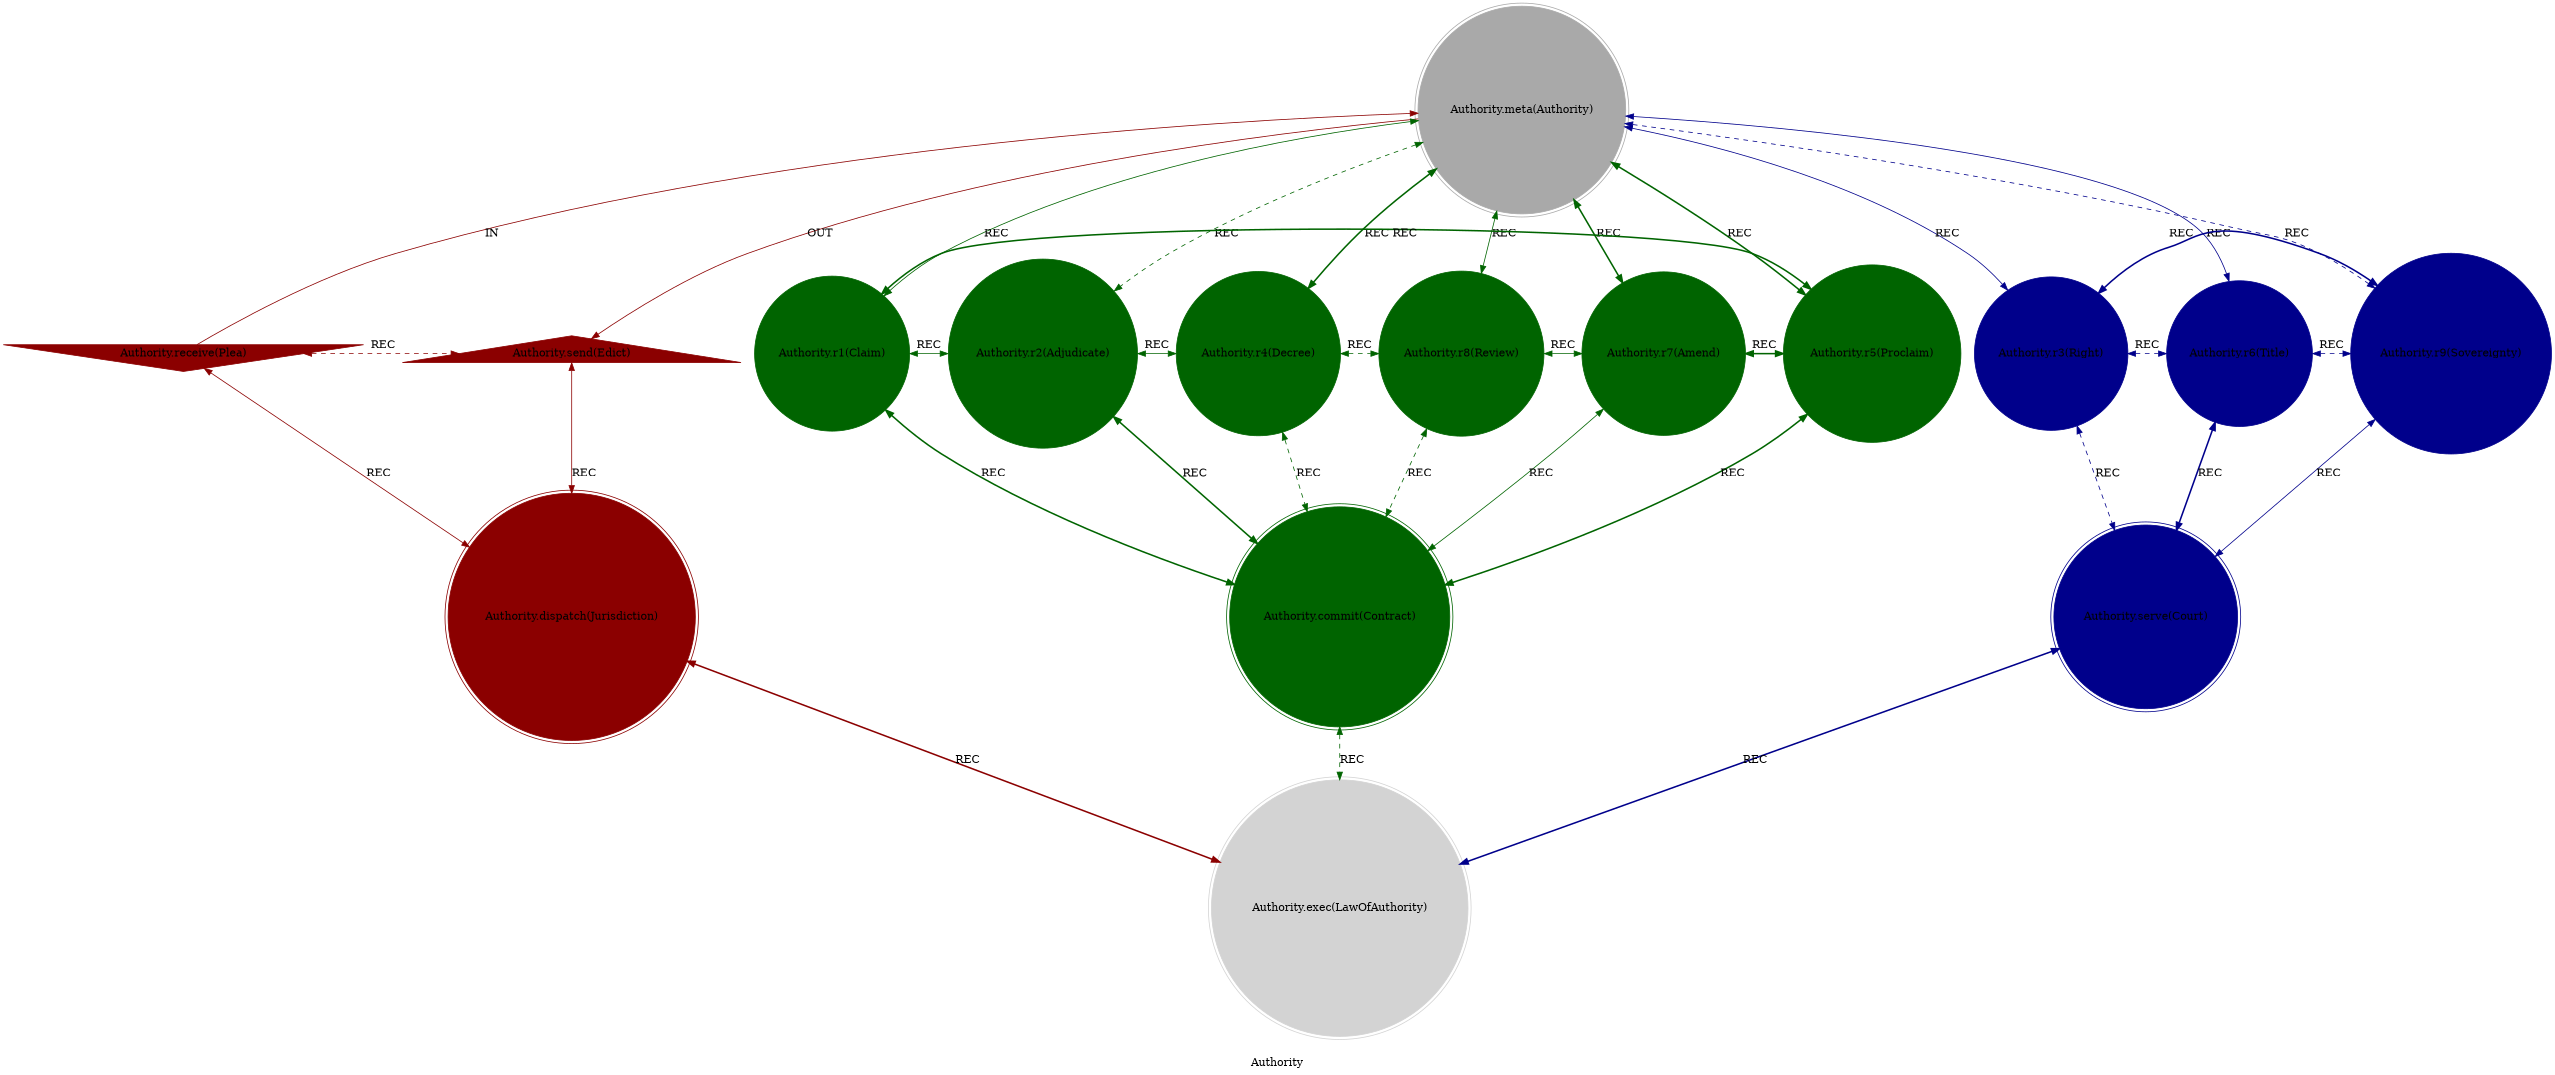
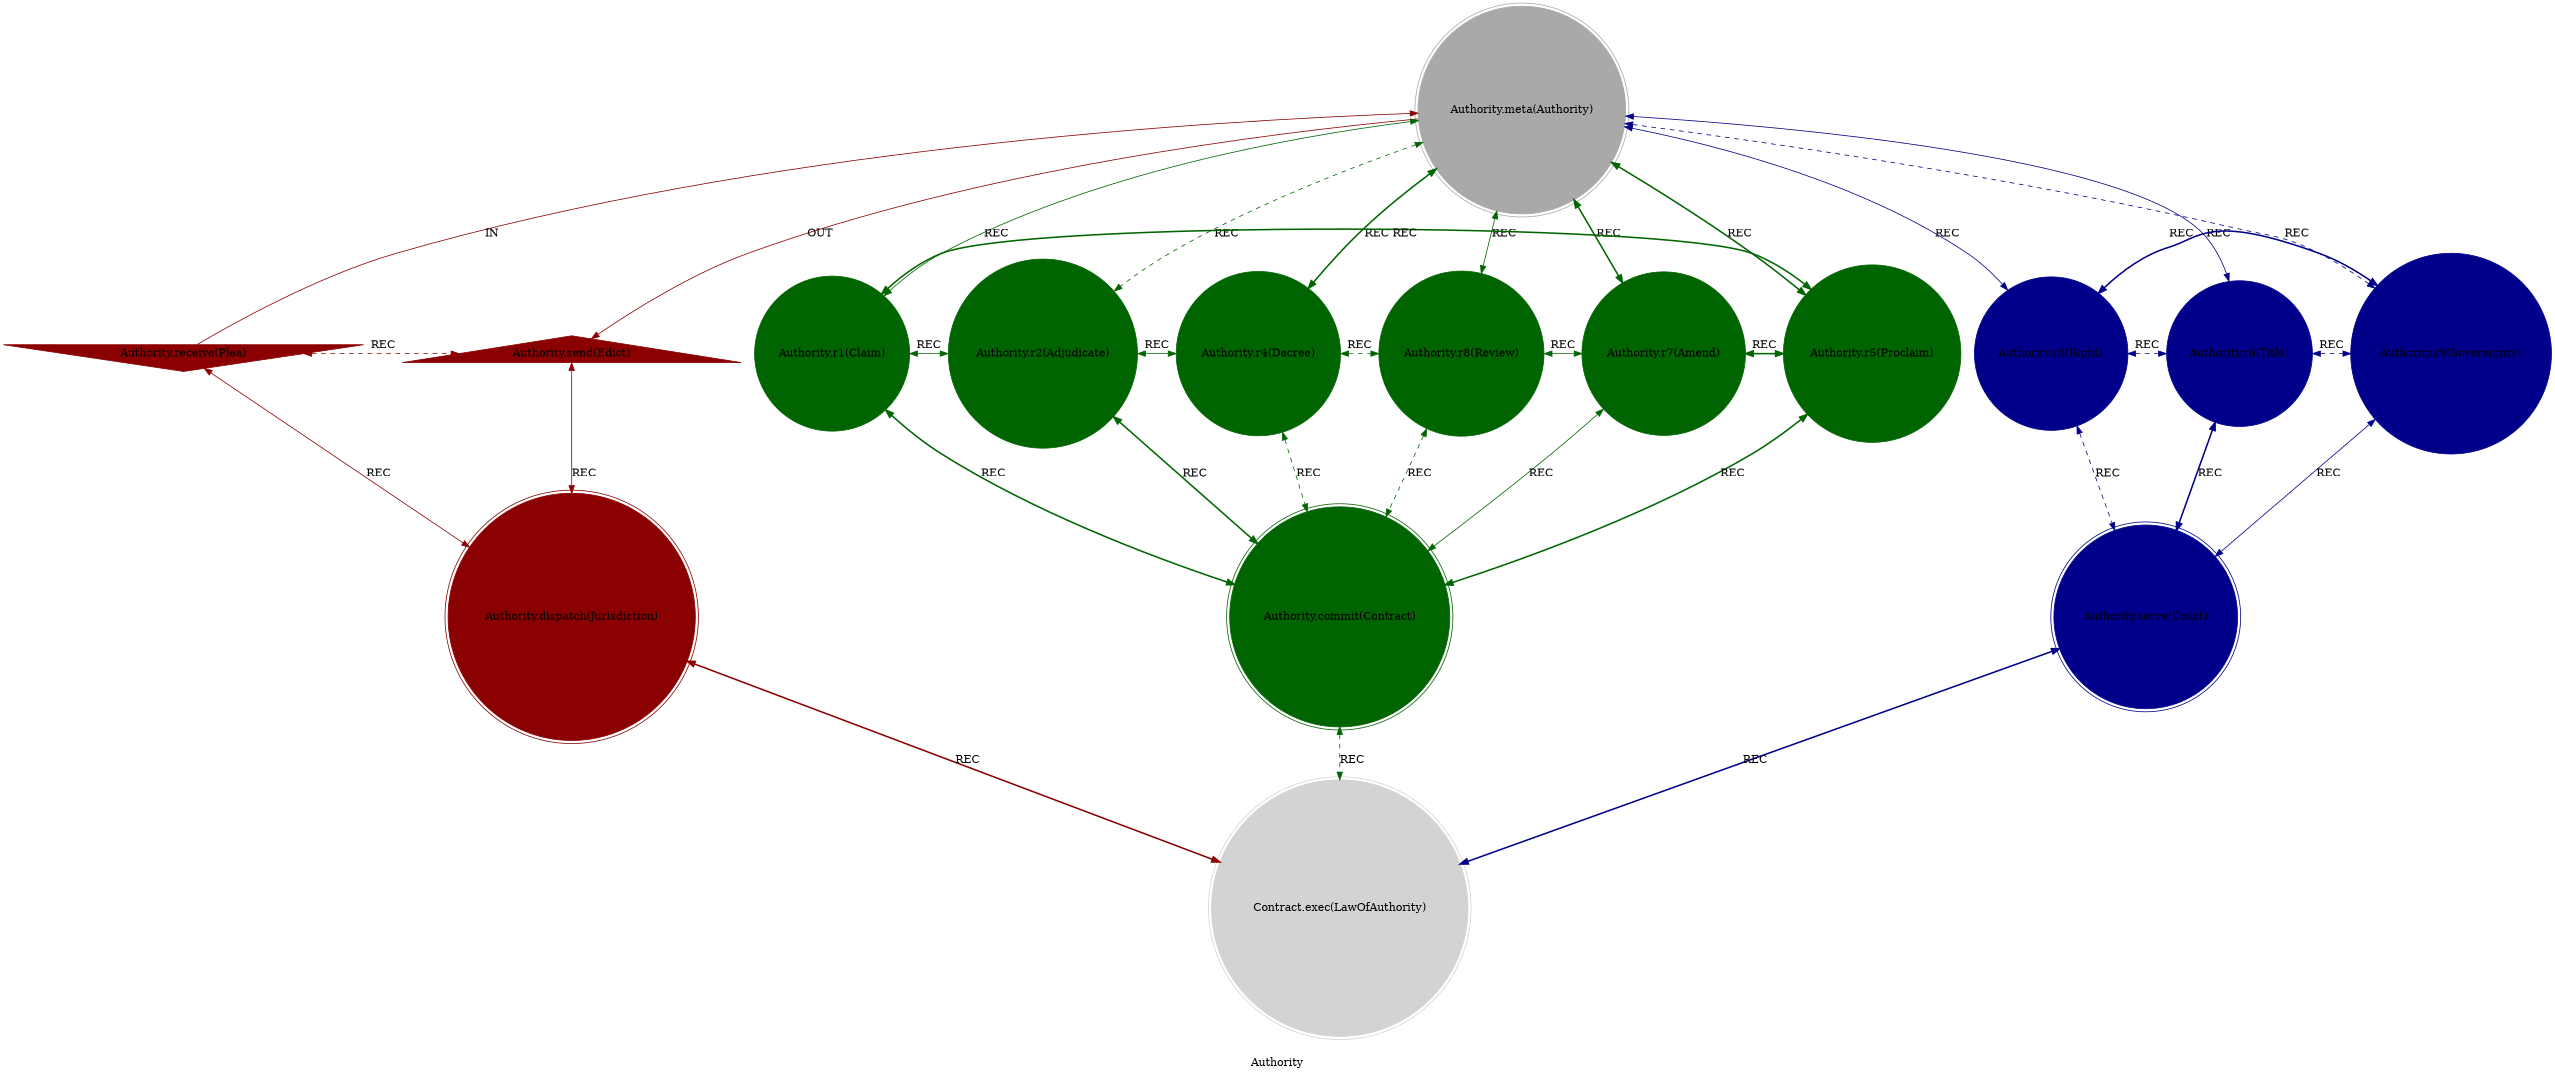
node "Authority.exec(LawOfAuthority)": label "Authority.exec(LawOfAuthority)" -> "Contract.exec(LawOfAuthority)"
